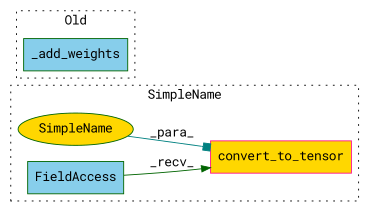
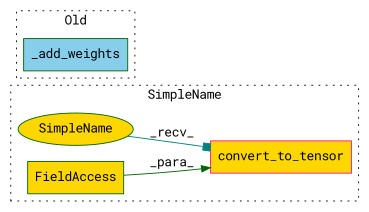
edge "SimpleName" -> "convert_to_tensor": label "_para_" -> "_recv_"
edge "FieldAccess" -> "convert_to_tensor": label "_recv_" -> "_para_"
node "FieldAccess": fillcolor skyblue -> gold
